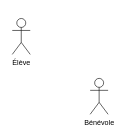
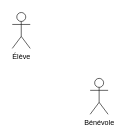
node "Élève": moved (21, 36) -> (21, 30)
